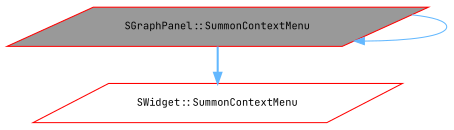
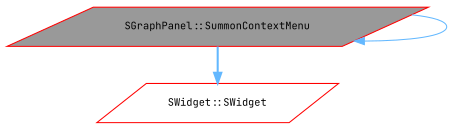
node "SWidget::SummonContextMenu": label "SWidget::SummonContextMenu" -> "SWidget::SWidget"
